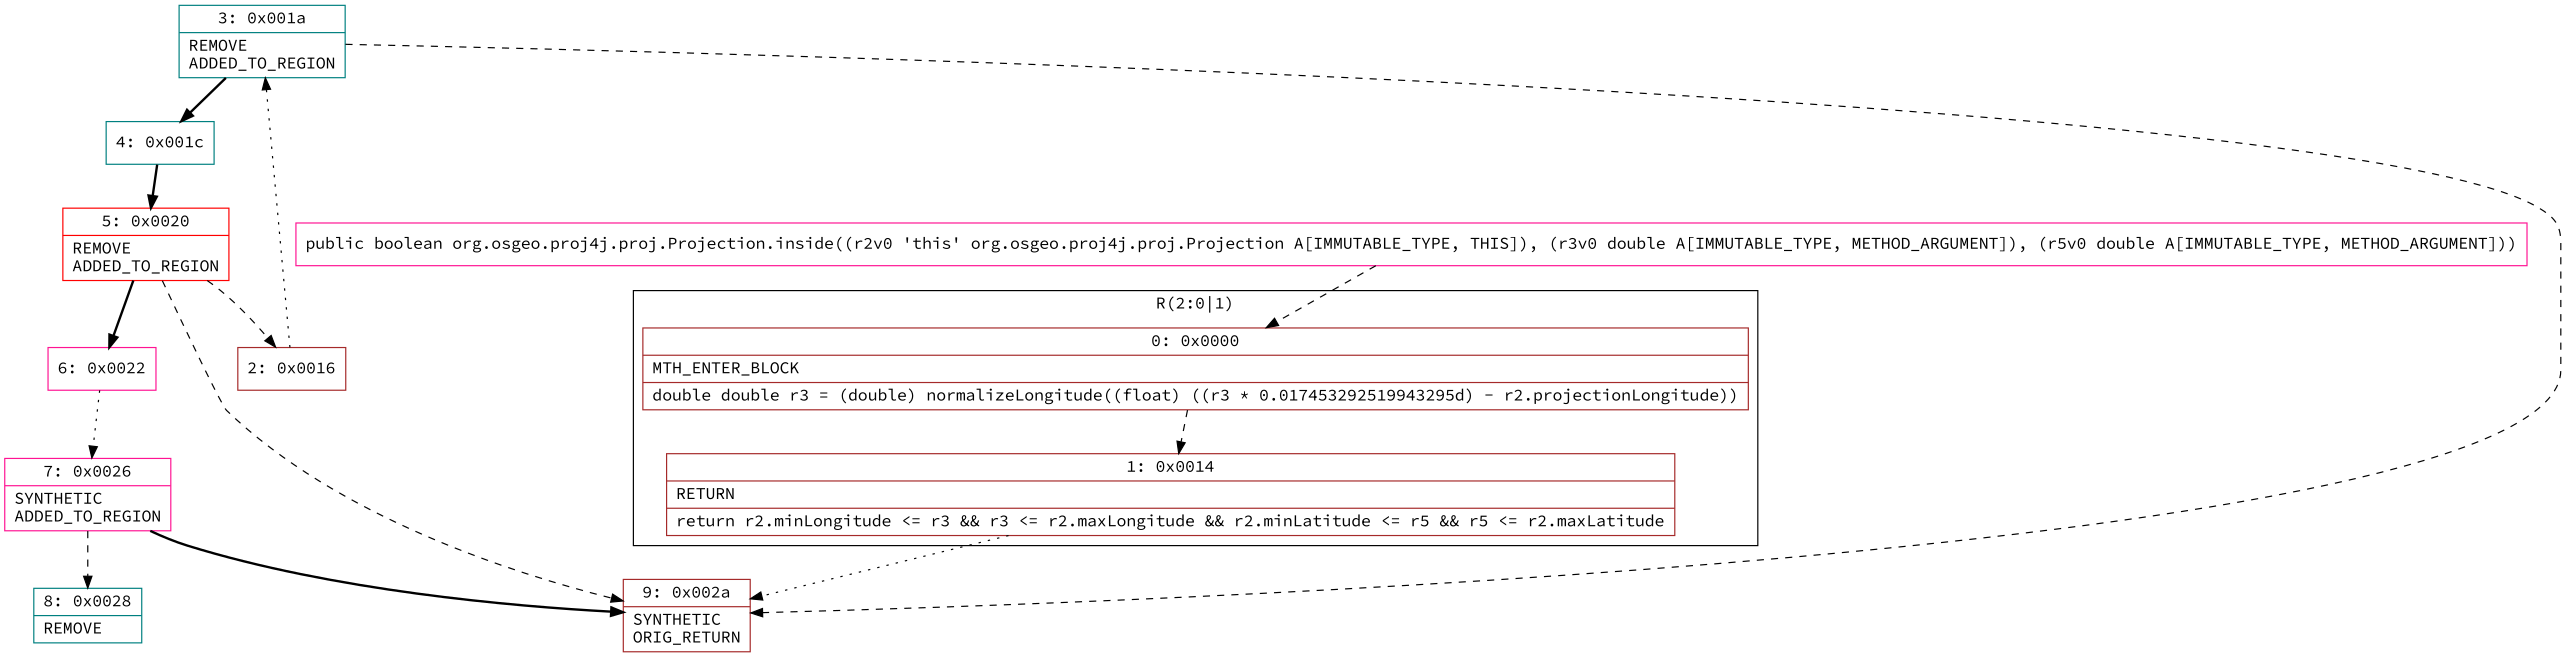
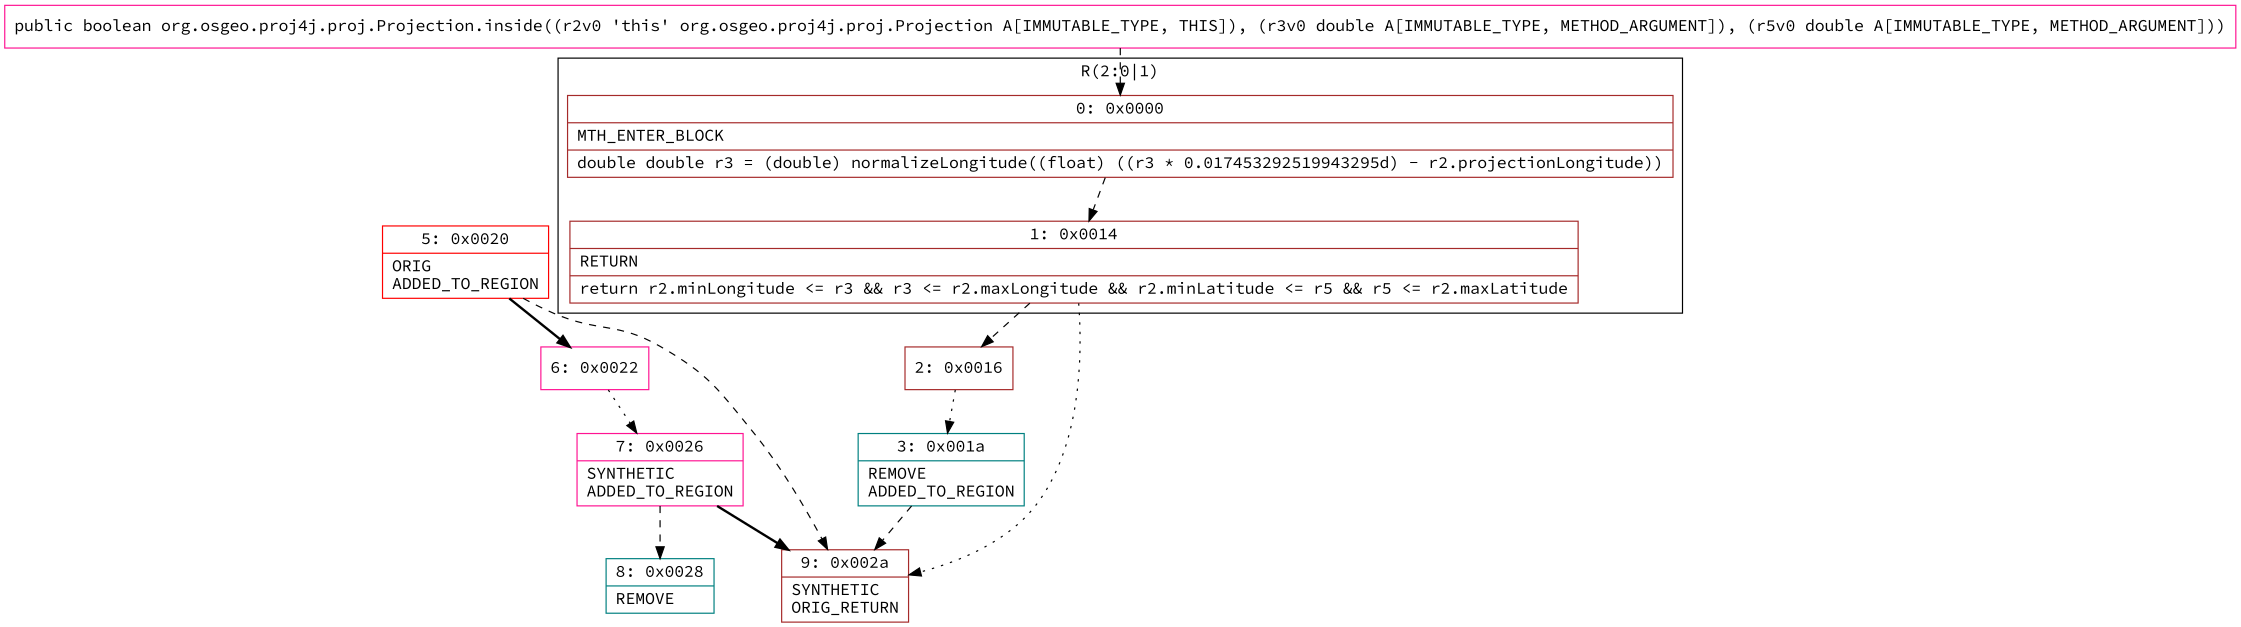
node "4: 0x001c": removed
node "5: 0x0020": text "REMOVE" -> "ORIG"
edge "5: 0x0020" -> "2: 0x0016": now "1: 0x0014" -> "2: 0x0016"
